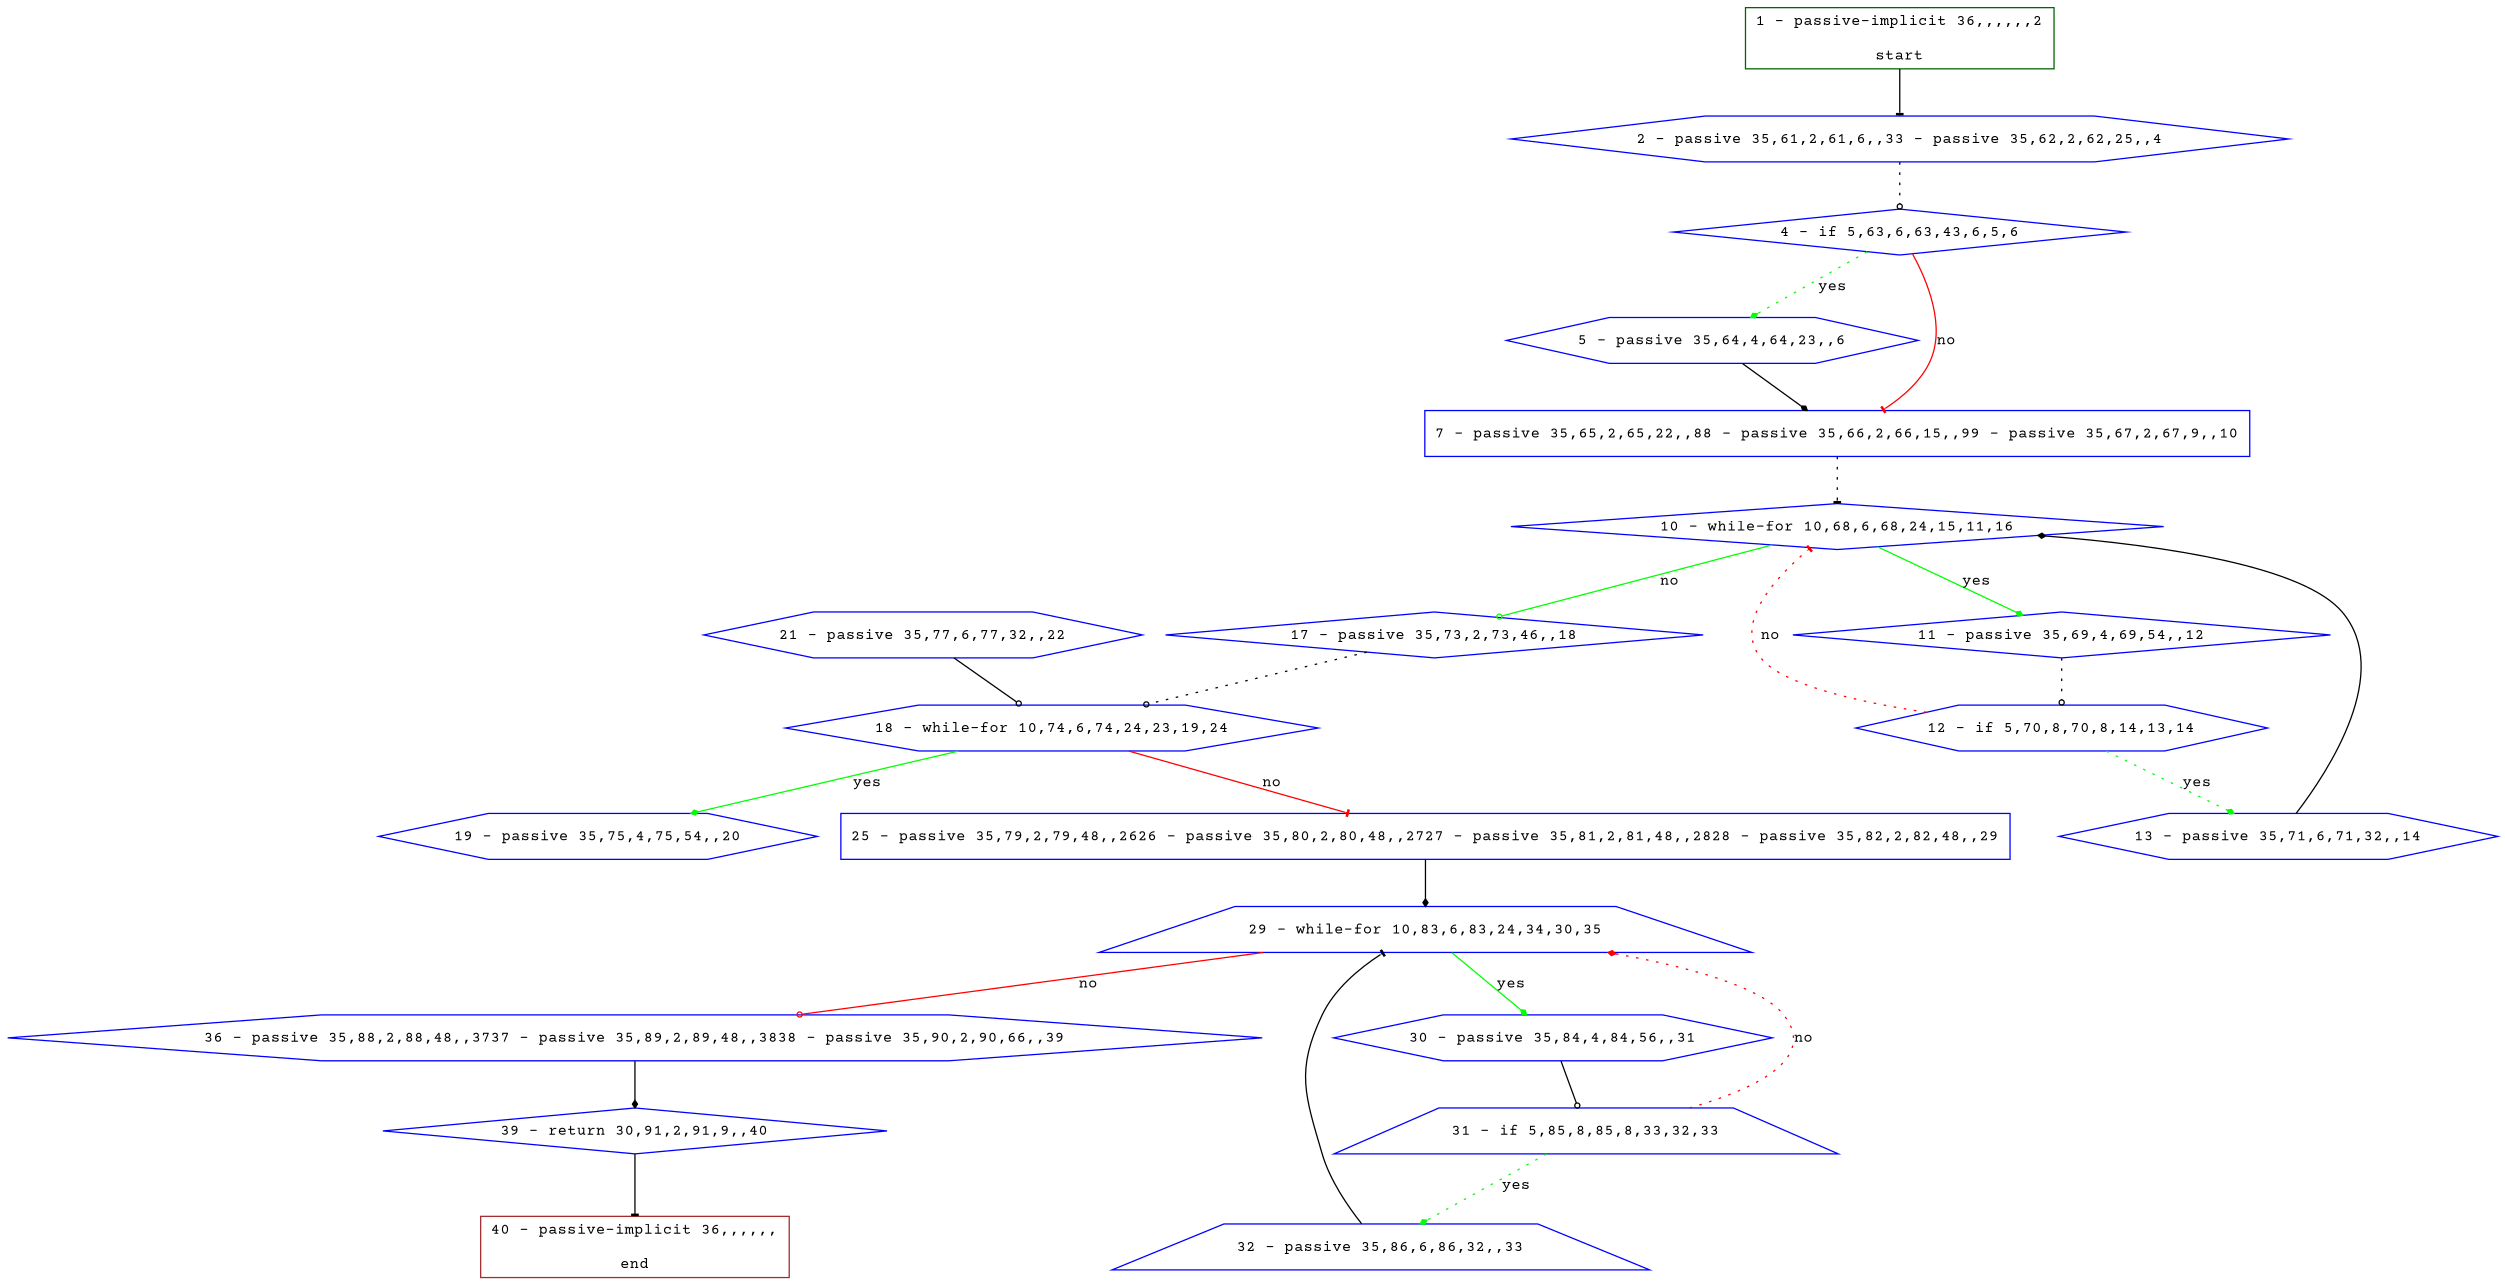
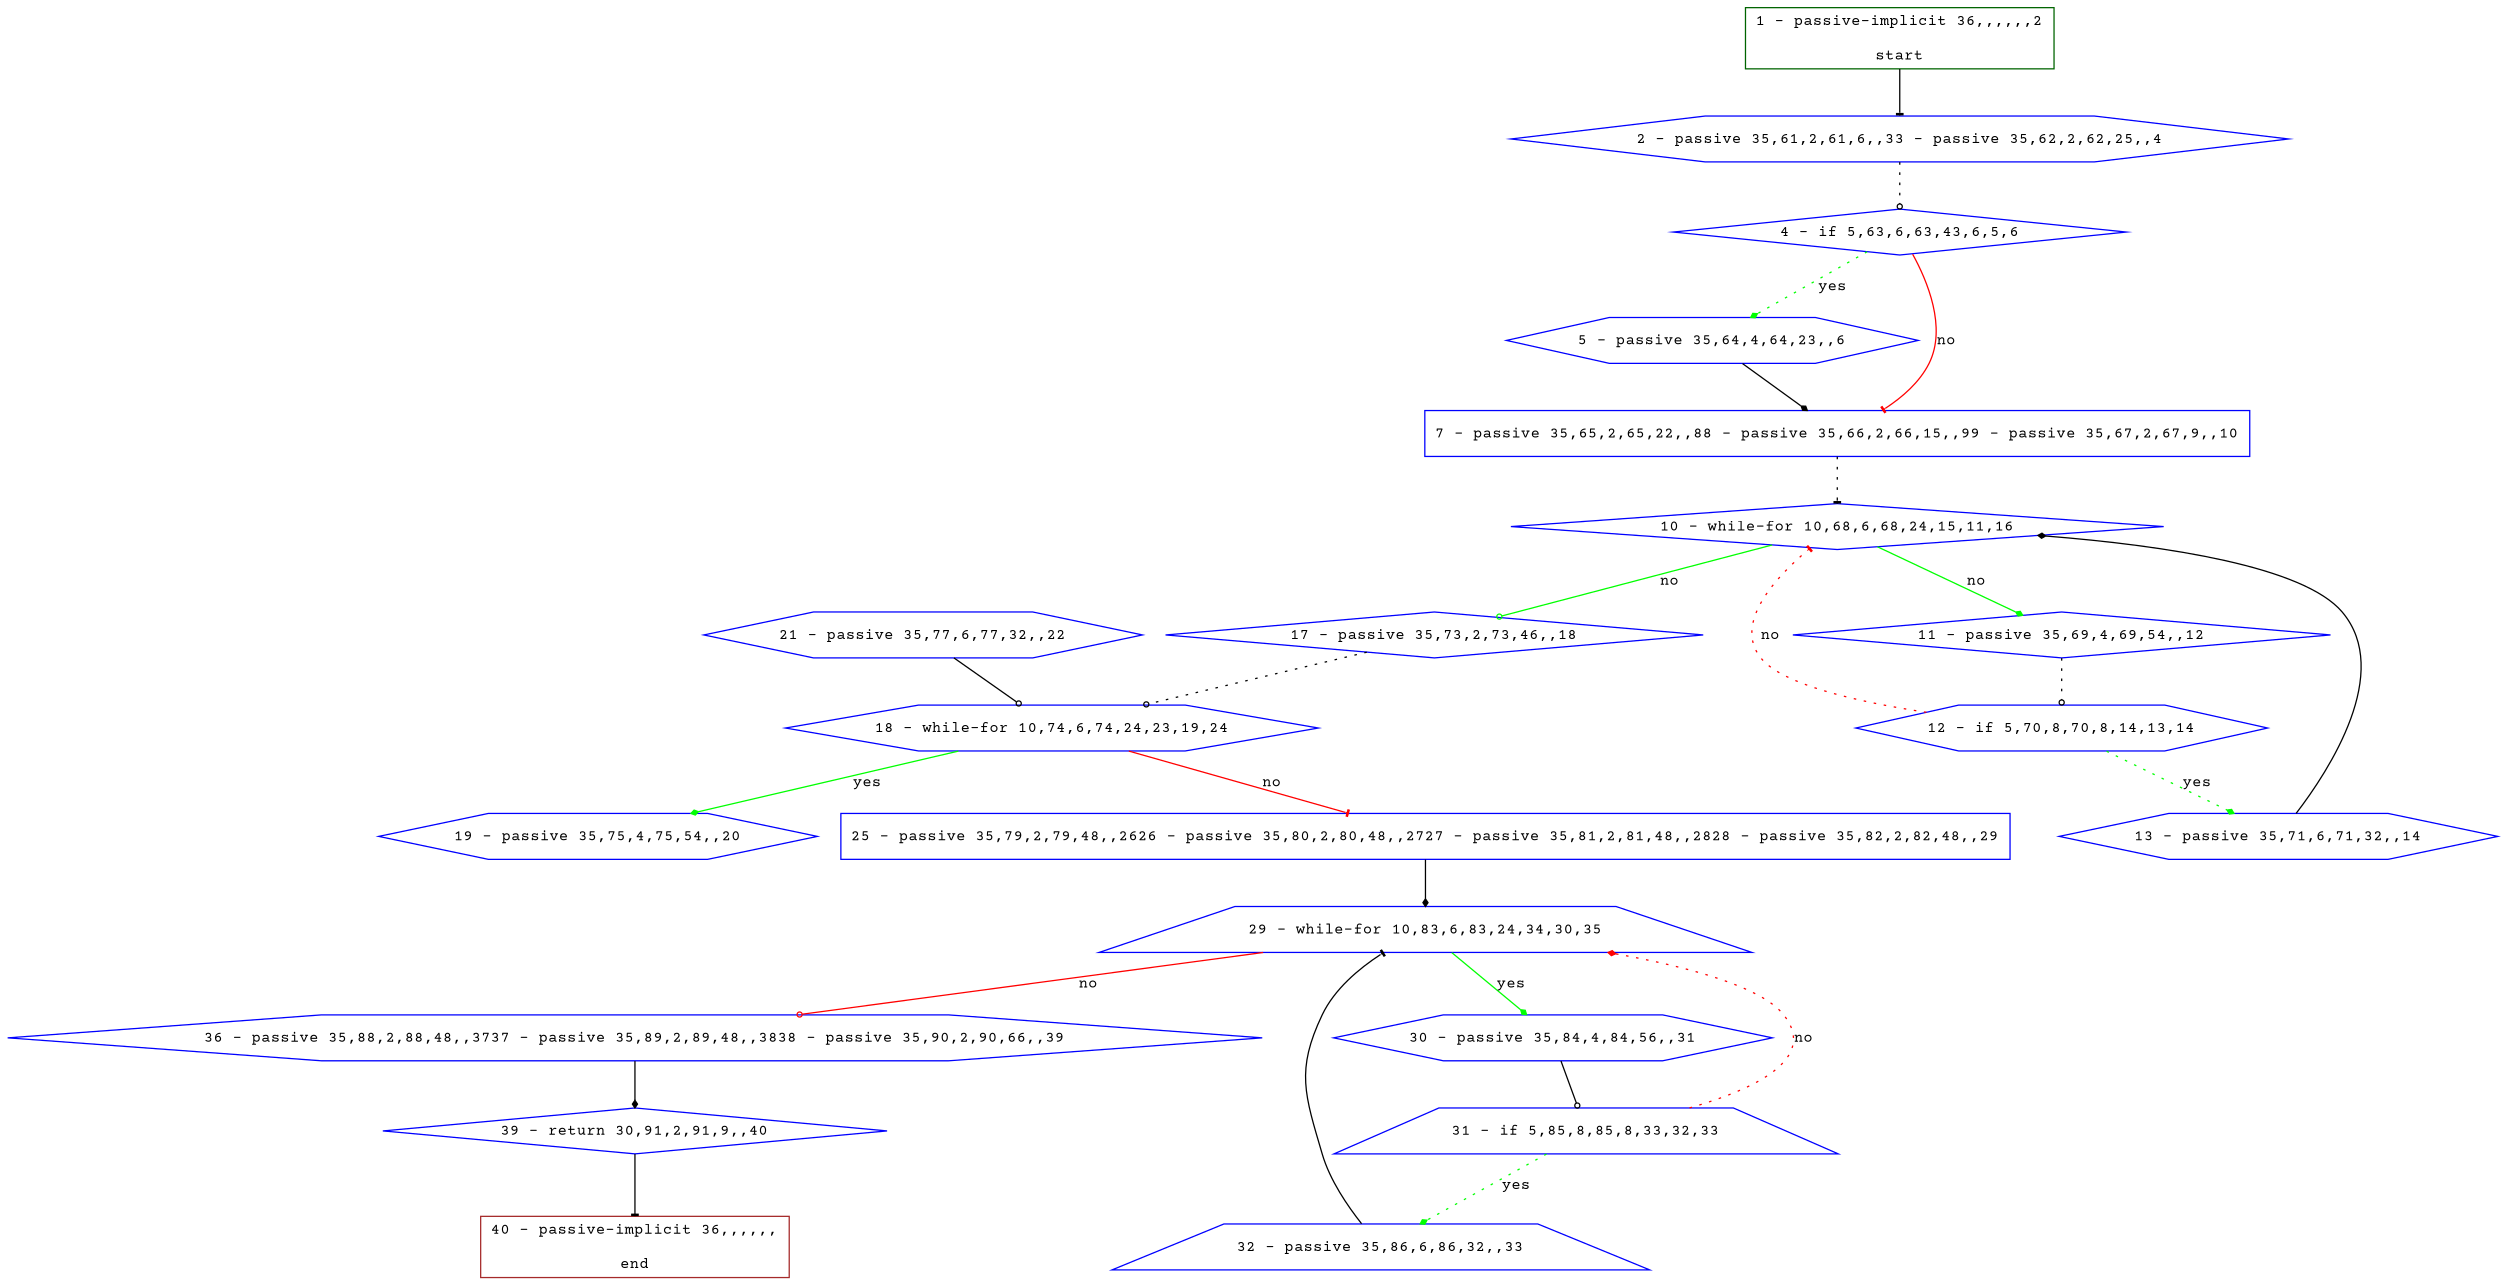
edge "10 - while-for 10,68,6,68,24,15,11,16" -> "11 - passive 35,69,4,69,54,,12": label "yes" -> "no"
